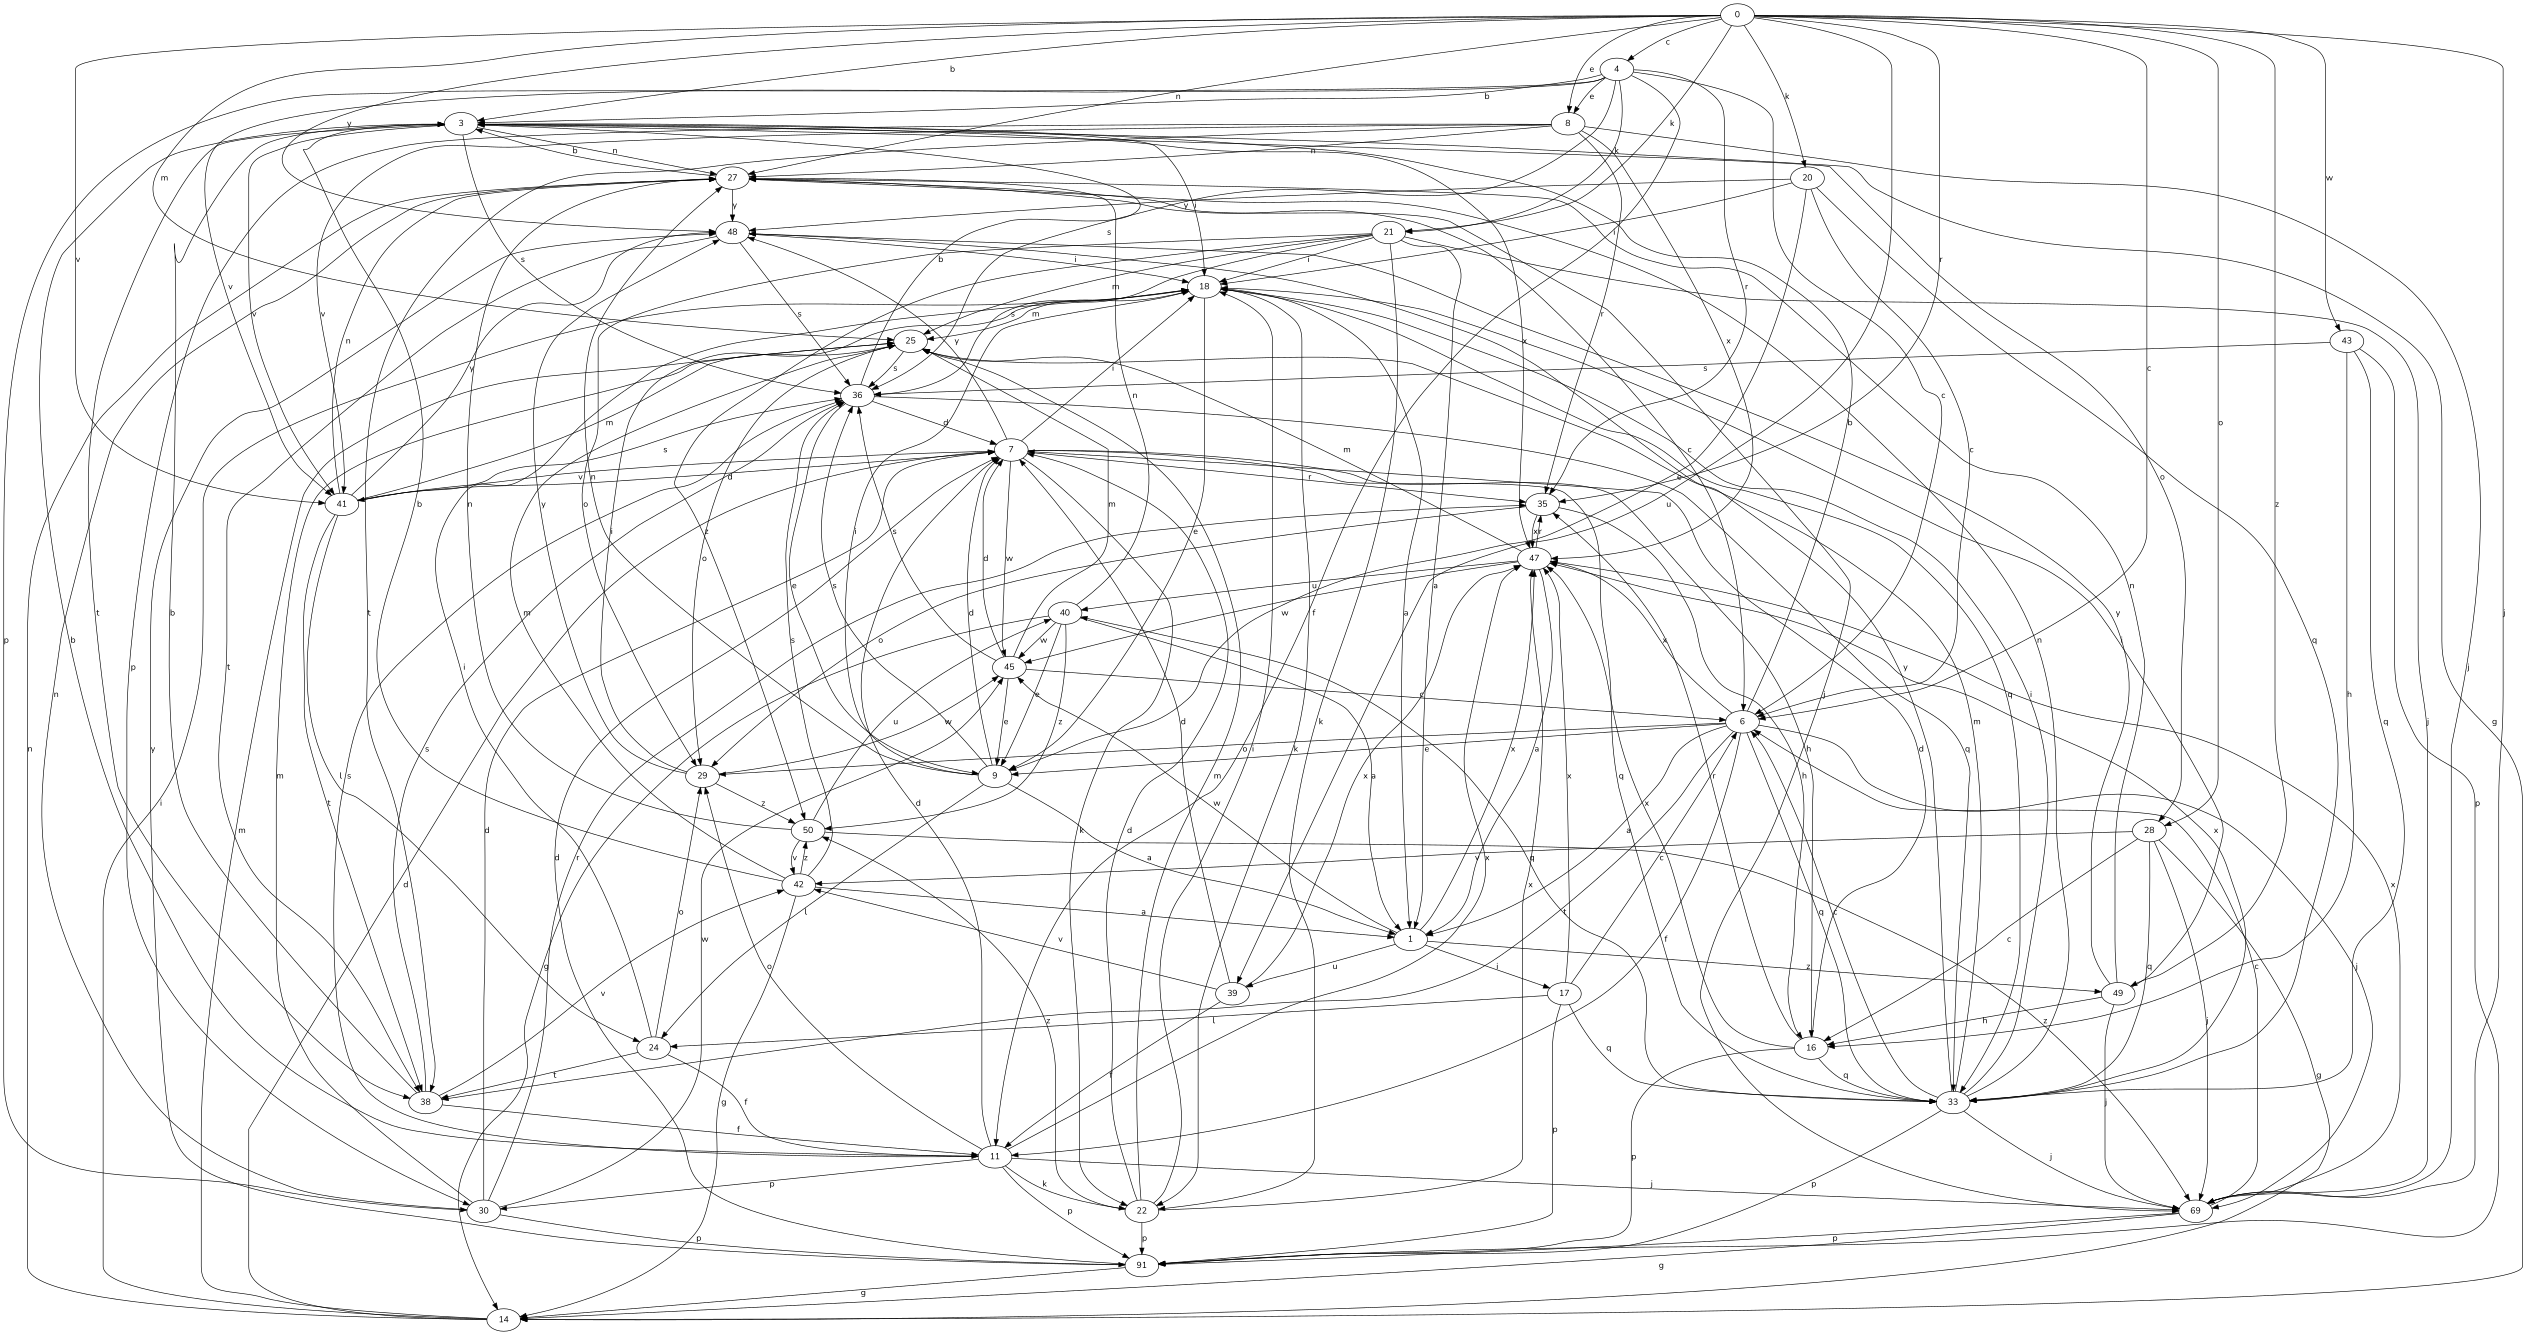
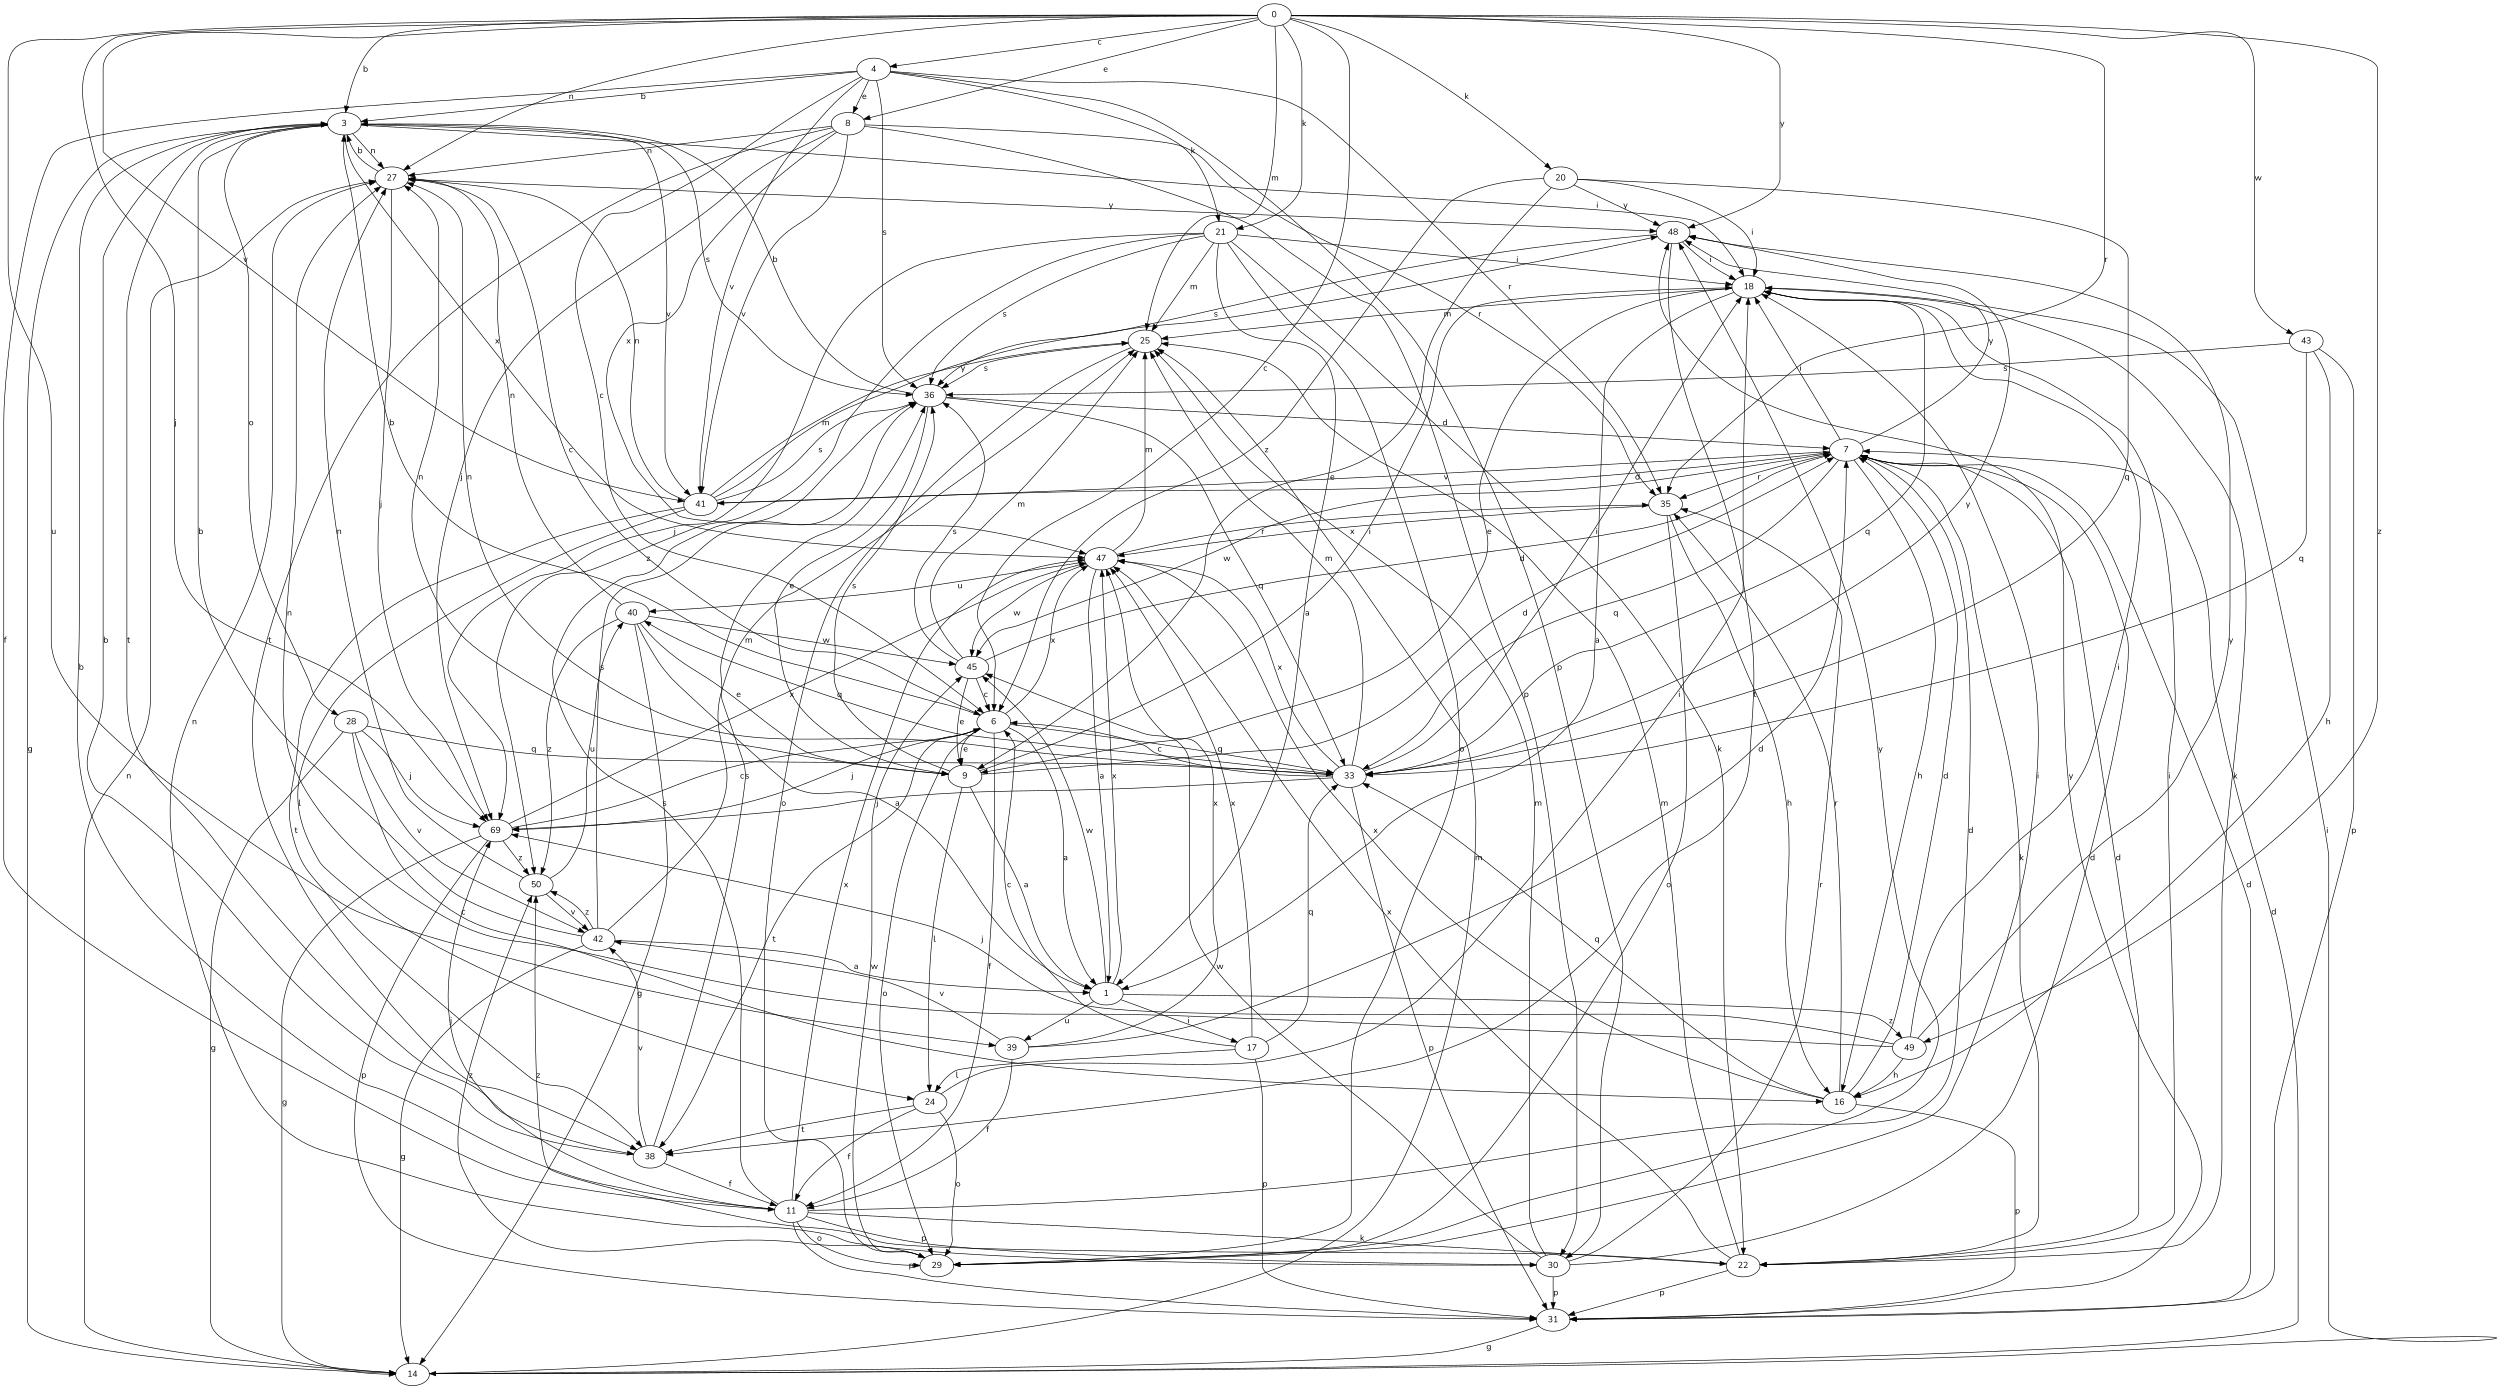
edge "0" -> "28": removed, label "o"
edge "20" -> "6": label "c" -> "z"
edge "50" -> "69": reversed
node "91": label "91" -> "31"
